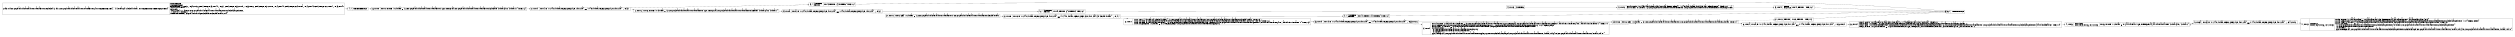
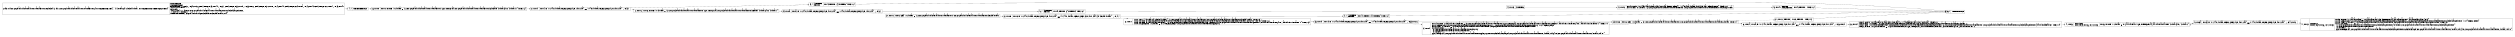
node "43: 0x004b": text "ORIG_USE" -> "ORIG_RETURN"
